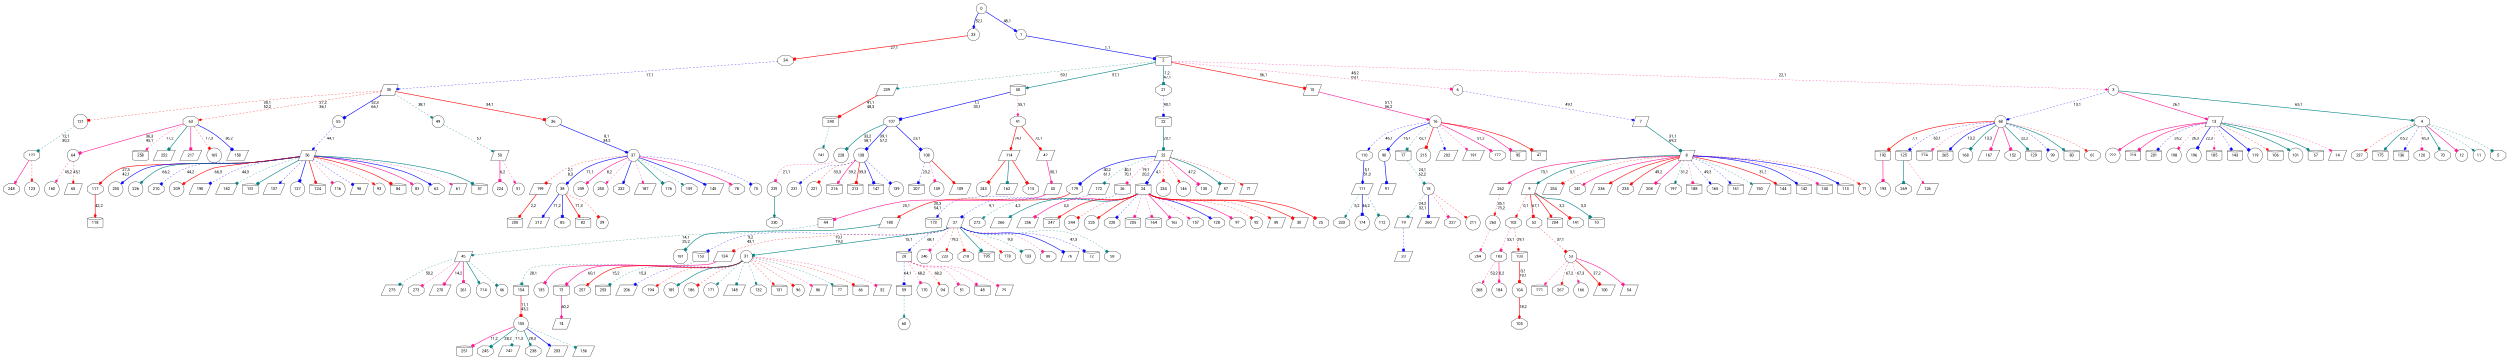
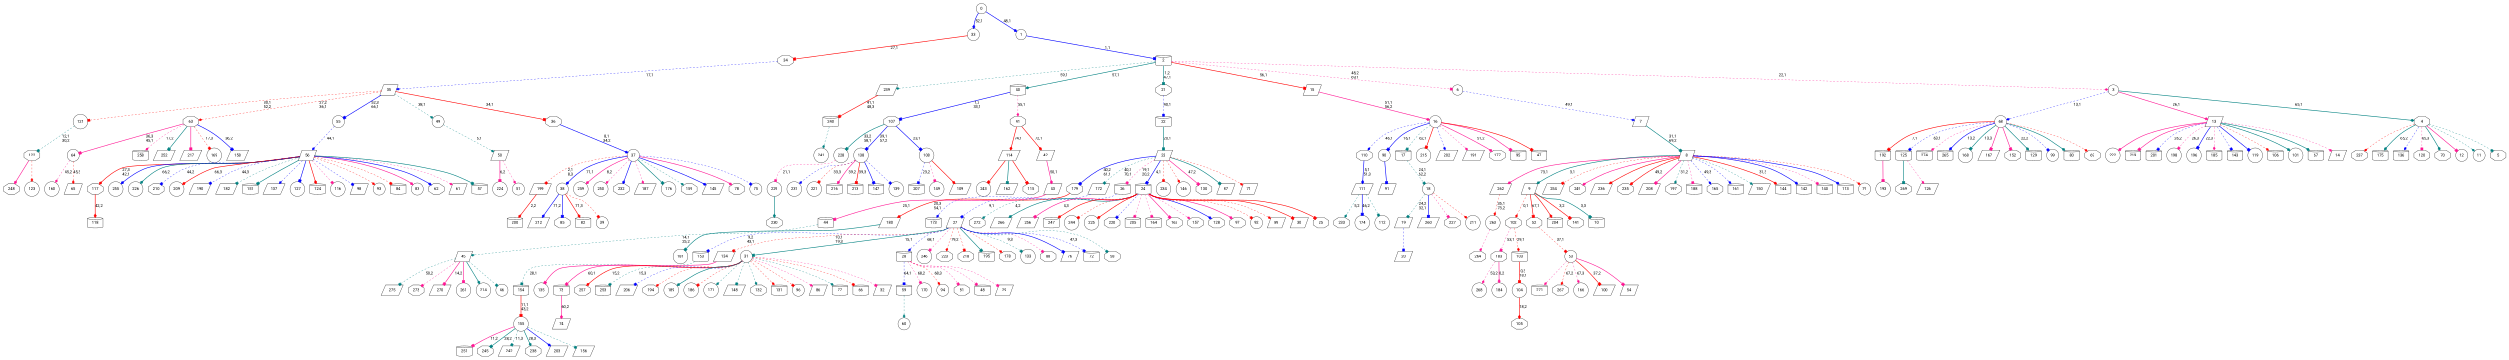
edge "56" -> "84": style bold -> dashed
